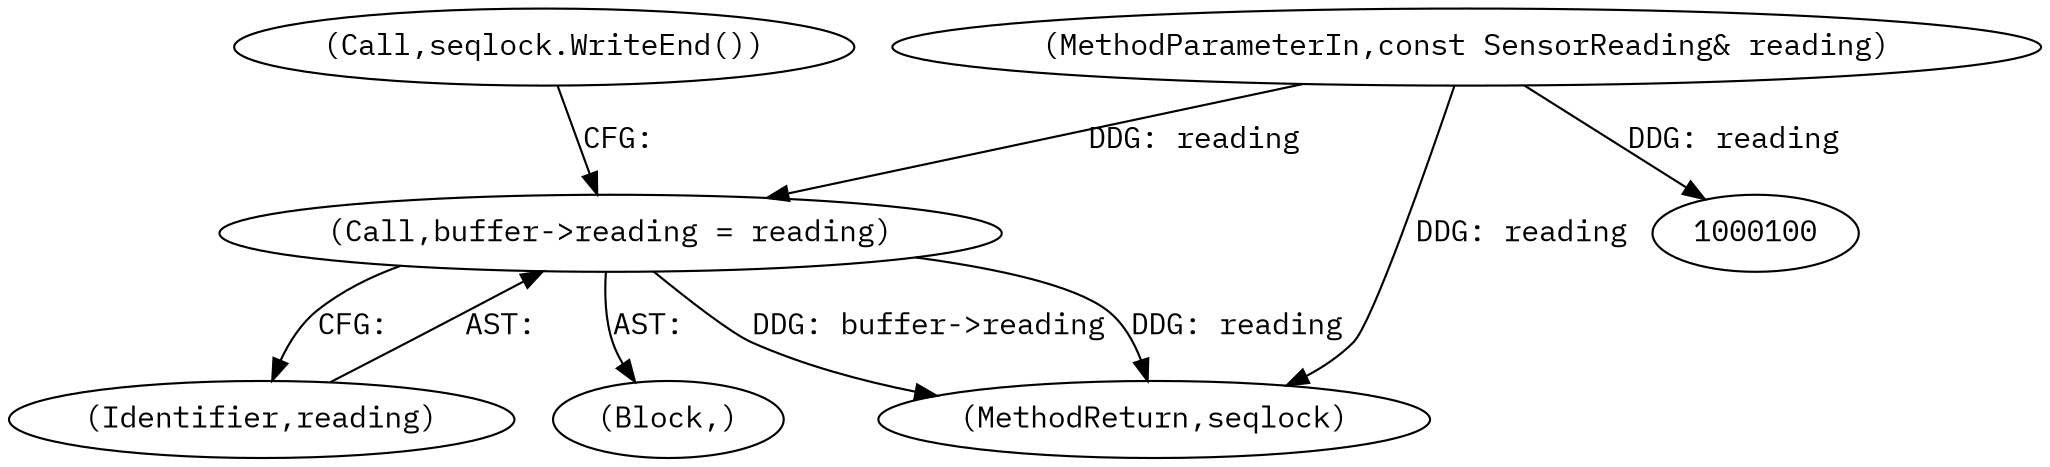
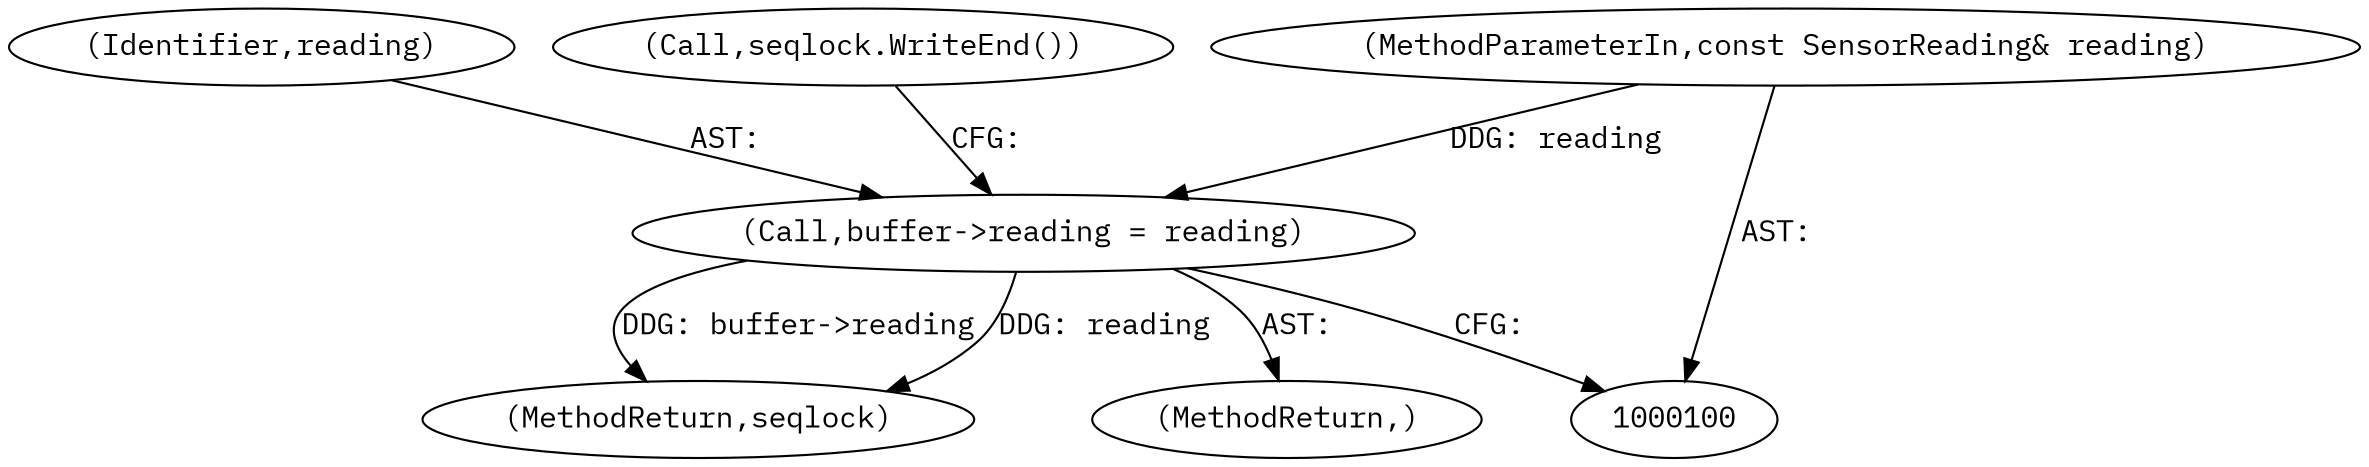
edge "(MethodParameterIn,const SensorReading& reading)" -> "1000100": label "DDG: reading" -> "AST: "
edge "(MethodParameterIn,const SensorReading& reading)" -> "(MethodReturn,seqlock)": removed, label "DDG: reading"
edge "(Call,buffer->reading = reading)" -> "(Identifier,reading)": now "(Call,buffer->reading = reading)" -> "1000100"
node "(Block,)": label "(Block,)" -> "(MethodReturn,)"
